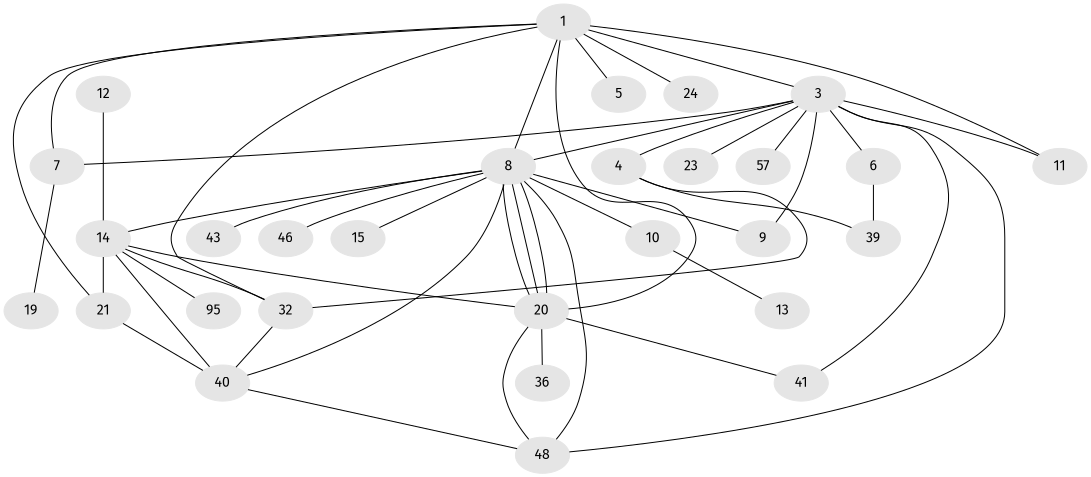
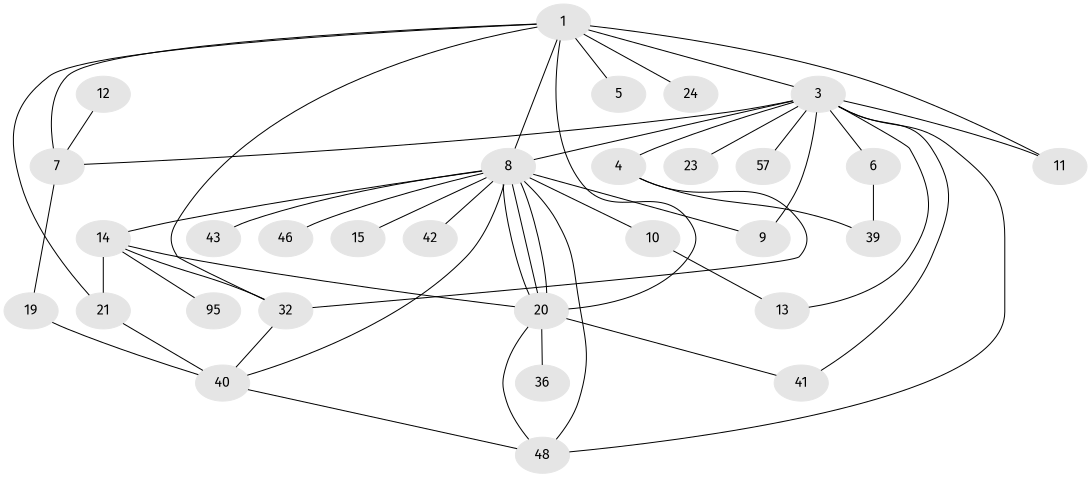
edge "12" -- "14": now "12" -- "7"
edge "3" -- "13": added
node "42": added
edge "14" -- "40": now "19" -- "40"
